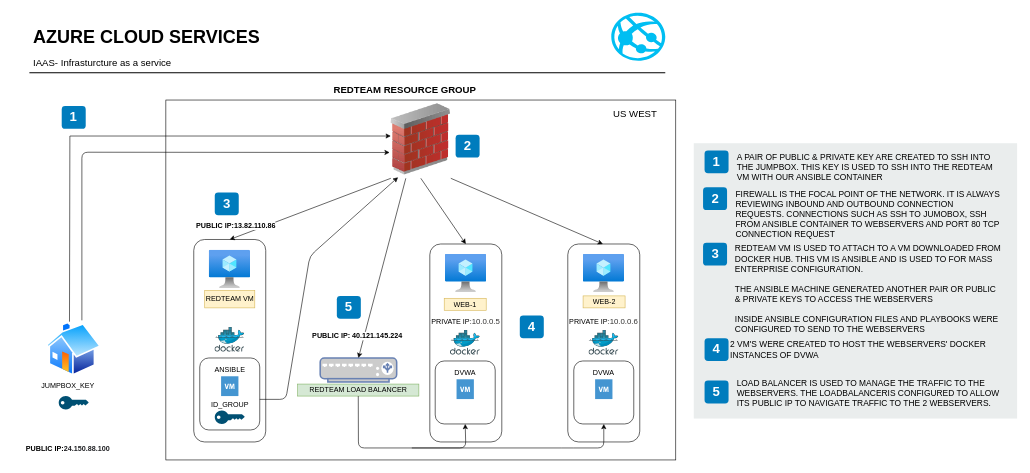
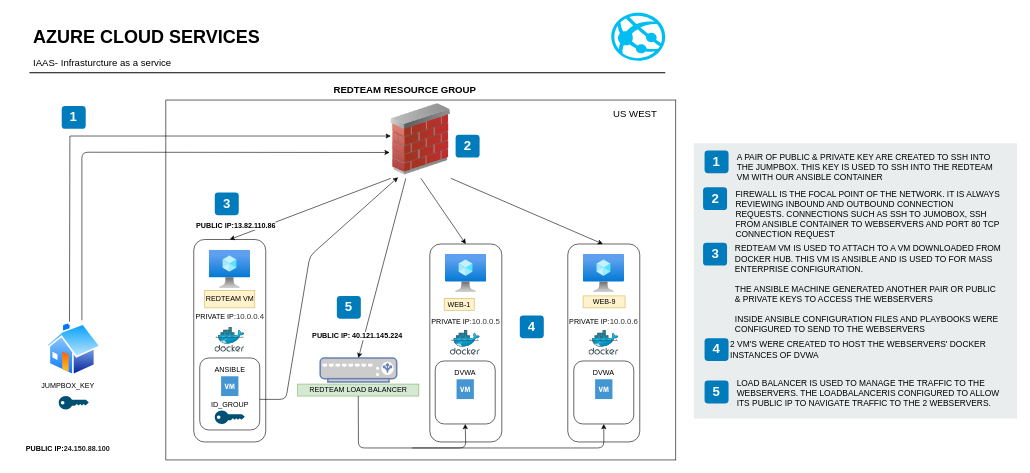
node "WEB-2": label "WEB-2" -> "WEB-9"
node "WEB-1": size 42x12 -> 30x12
node "PRIVATE IP:10.0.0.4": added
